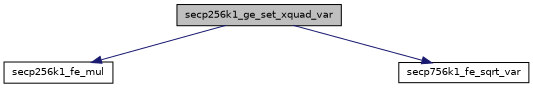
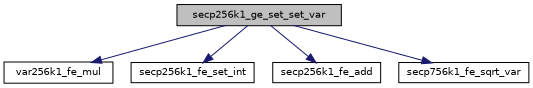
node "secp256k1_ge_set_xquad_var": label "secp256k1_ge_set_xquad_var" -> "secp256k1_ge_set_set_var"
node "secp256k1_fe_mul": label "secp256k1_fe_mul" -> "var256k1_fe_mul"
node "secp256k1_fe_set_int": added
node "secp256k1_fe_add": added
